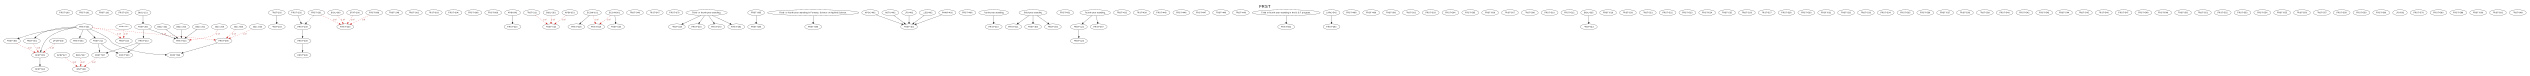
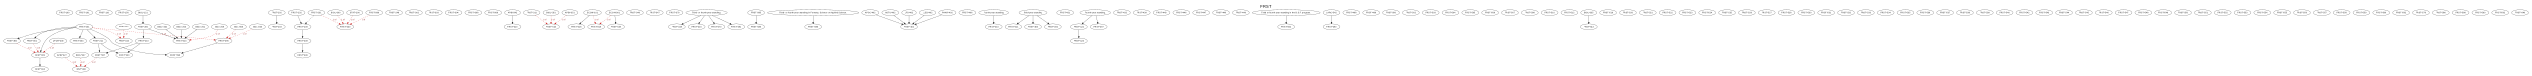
node "LFS*562": label "LFS*562" -> "FRST*562"
